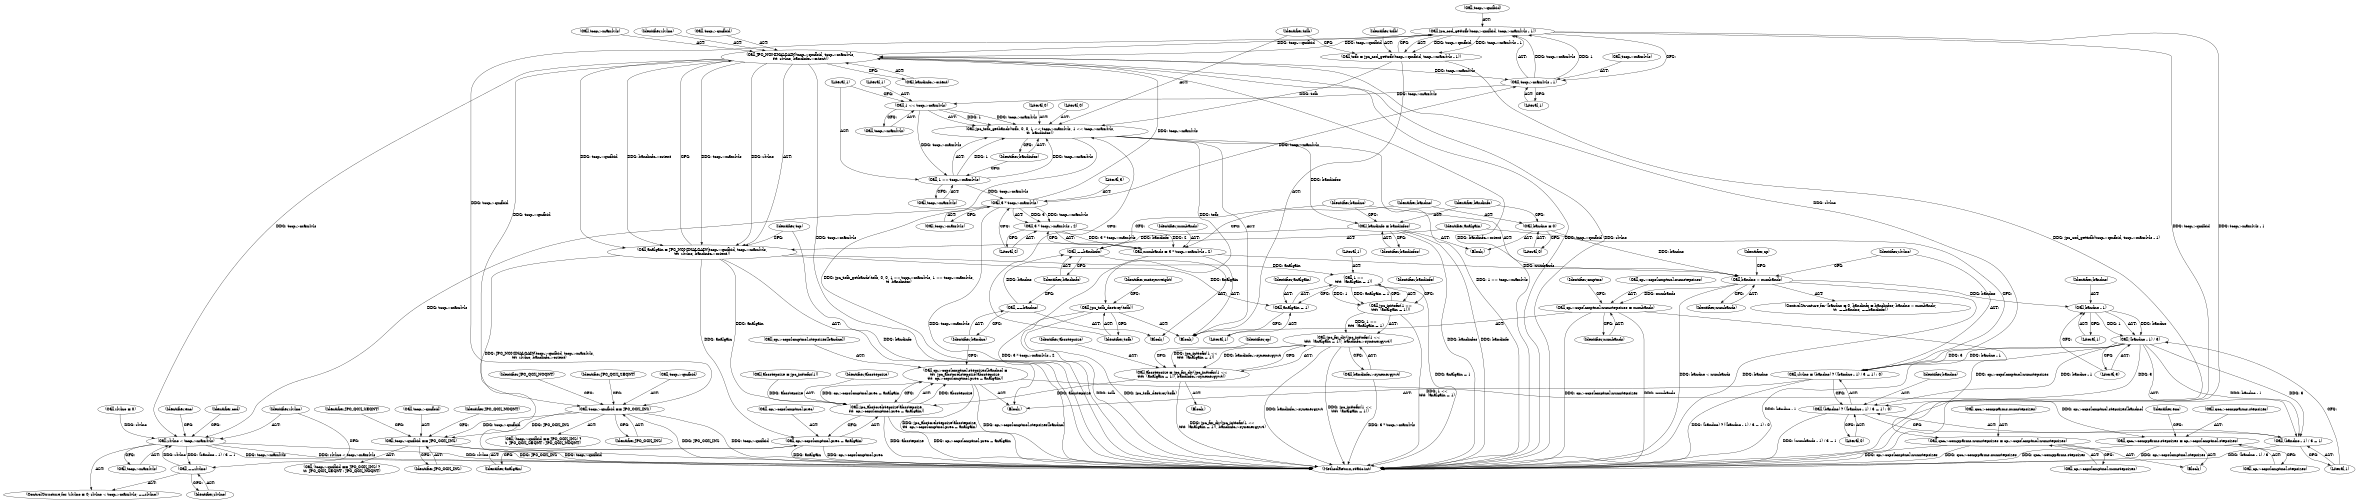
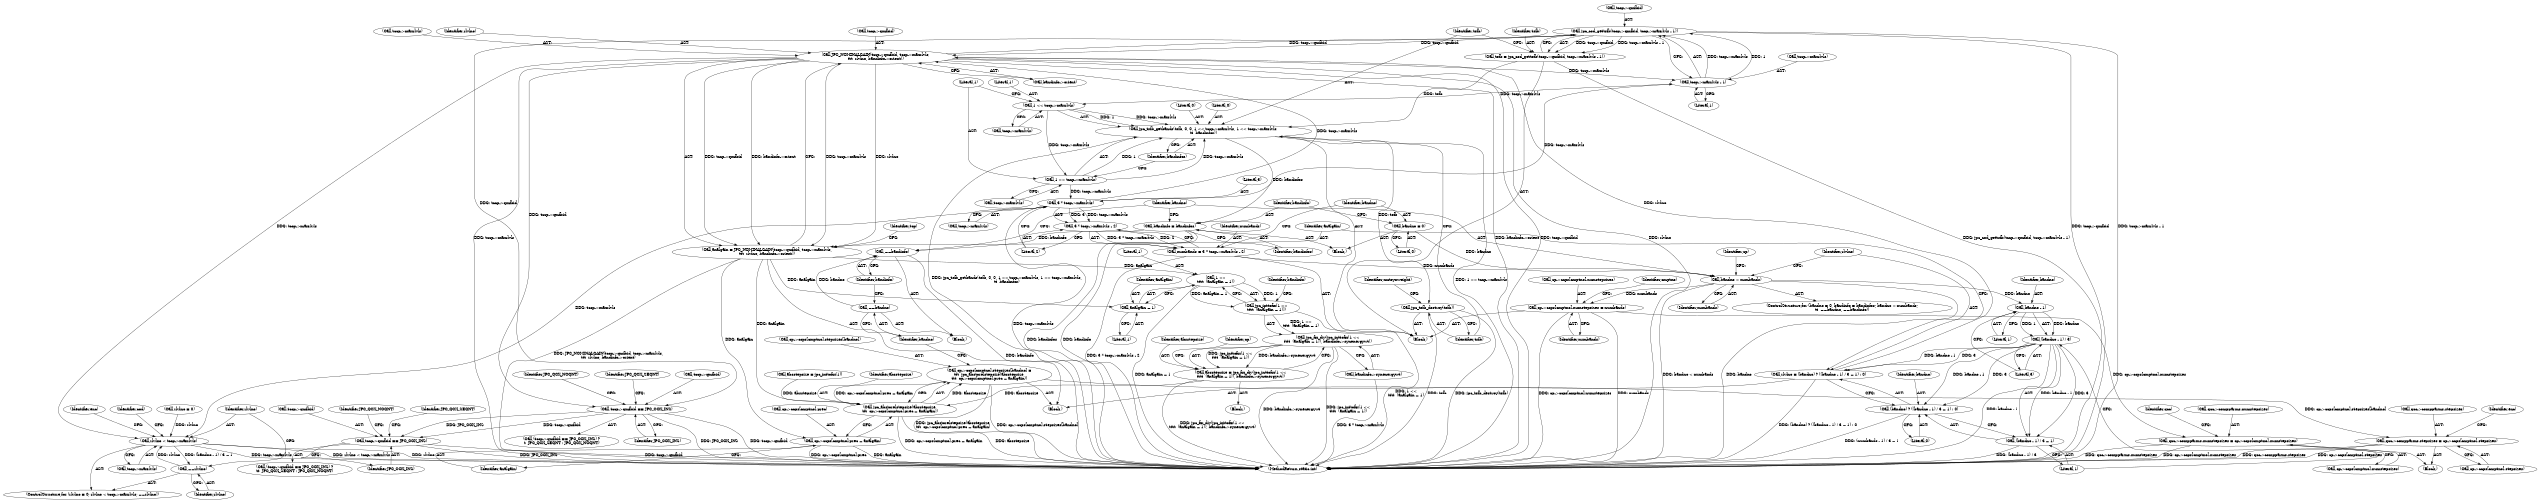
edge "(Identifier,tcp)" -> "(MethodReturn,static int)": now "(Call,++bandinfo)" -> "(MethodReturn,static int)"
node "(Identifier,qcc)": added
